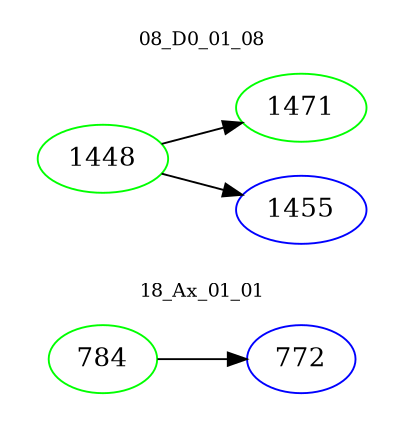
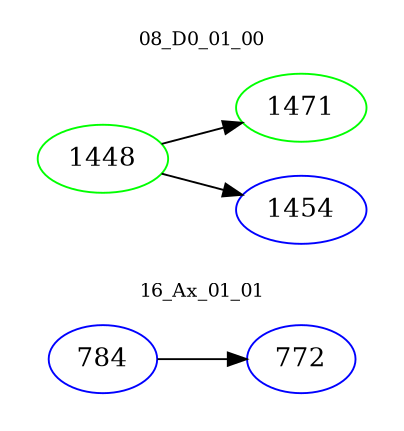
cluster "08_D0_01_08": label "08_D0_01_08" -> "08_D0_01_00"
node "1455": label "1455" -> "1454"
cluster "18_Ax_01_01": label "18_Ax_01_01" -> "16_Ax_01_01"
node "784": color green -> blue
